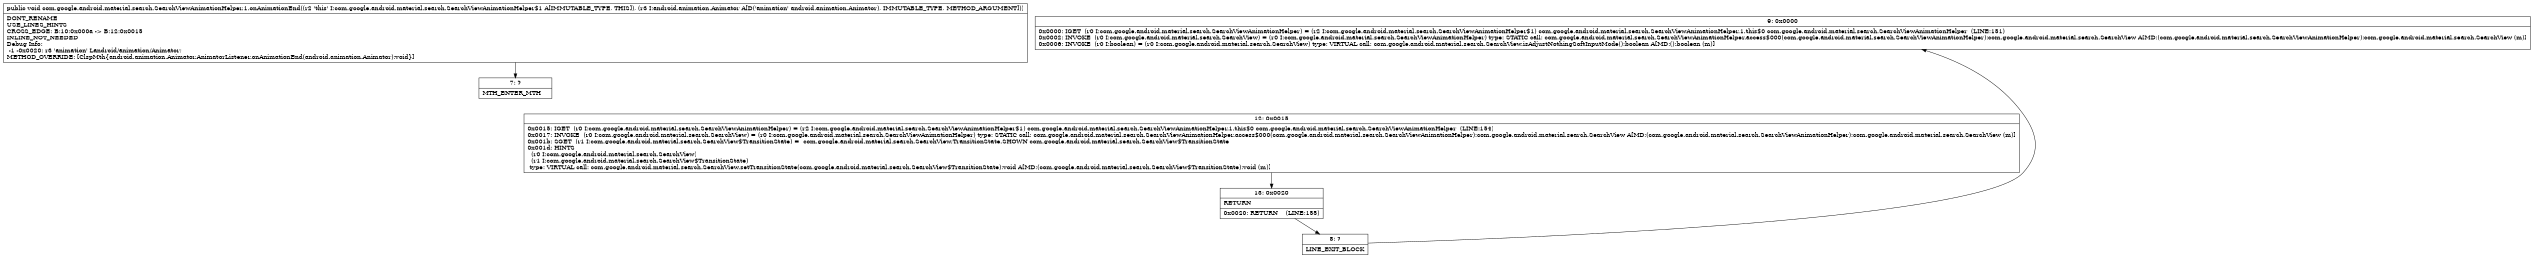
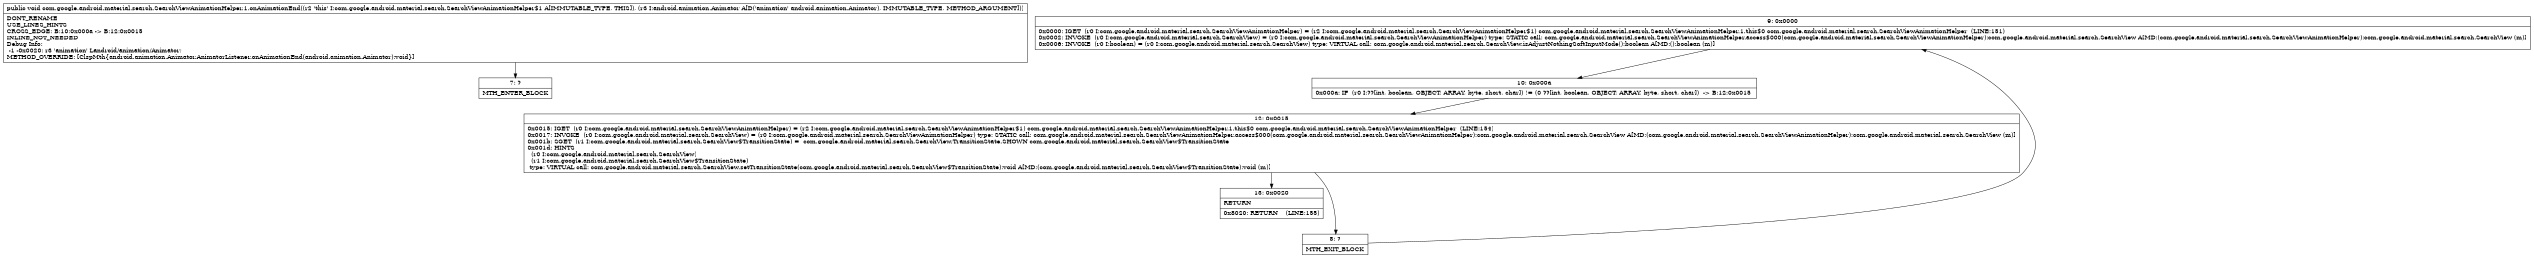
node "10: 0x000a": added
node "7: ?": text "MTH_ENTER_MTH" -> "MTH_ENTER_BLOCK"
node "13: 0x0020": text "0x0020: RETURN    (LINE:155)" -> "0x8020: RETURN    (LINE:155)"
edge "13: 0x0020" -> "8: ?": now "12: 0x0015" -> "8: ?"
node "8: ?": text "LINE_EXIT_BLOCK" -> "MTH_EXIT_BLOCK"
